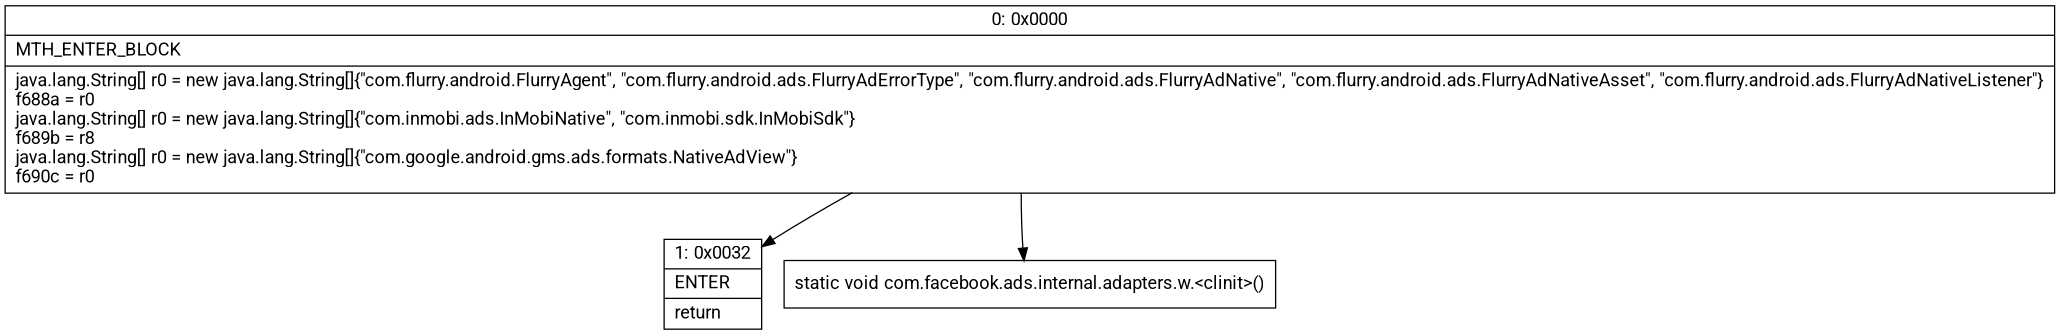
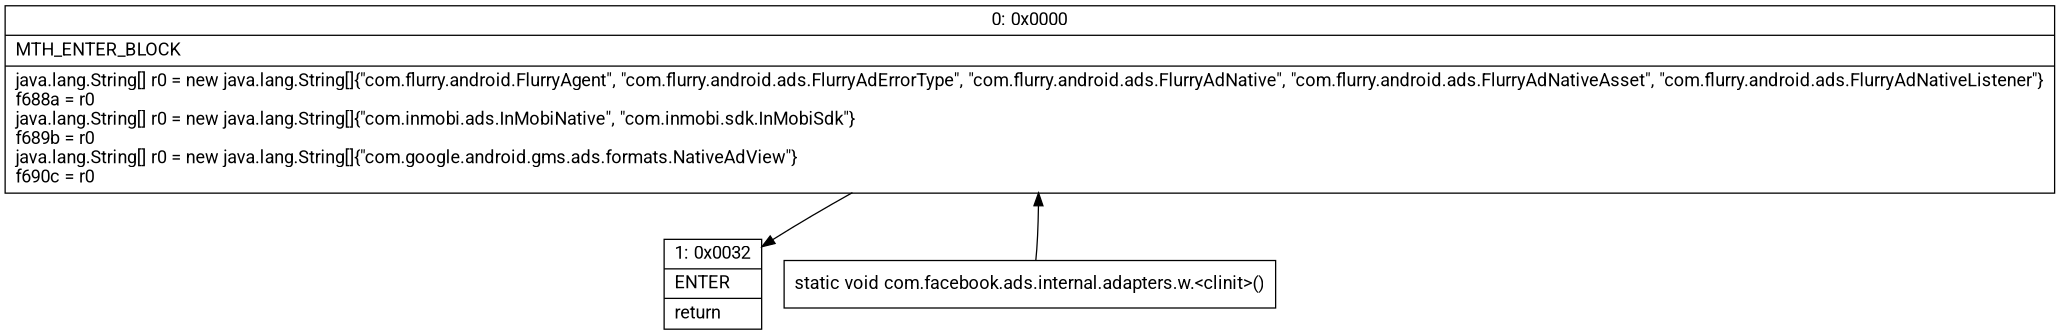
node "0: 0x0000": text "f689b = r8" -> "f689b = r0"
edge "0: 0x0000" -> "static void com.facebook.ads.internal.adapters.w.<clinit>()": reversed
